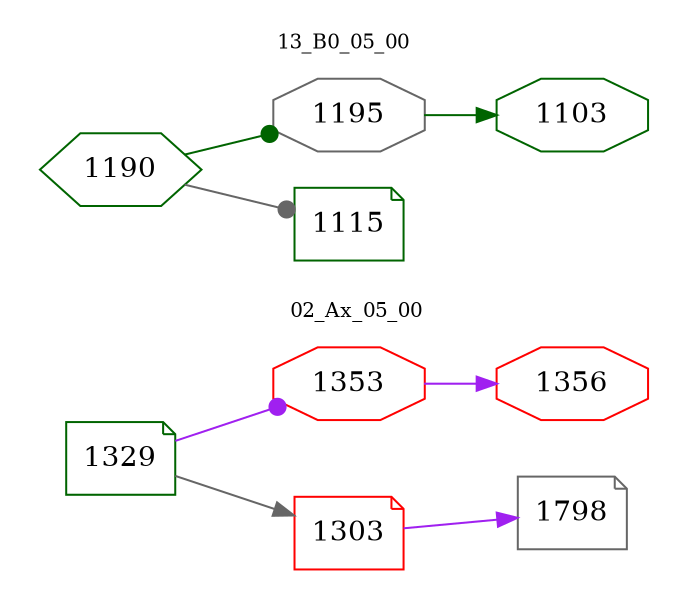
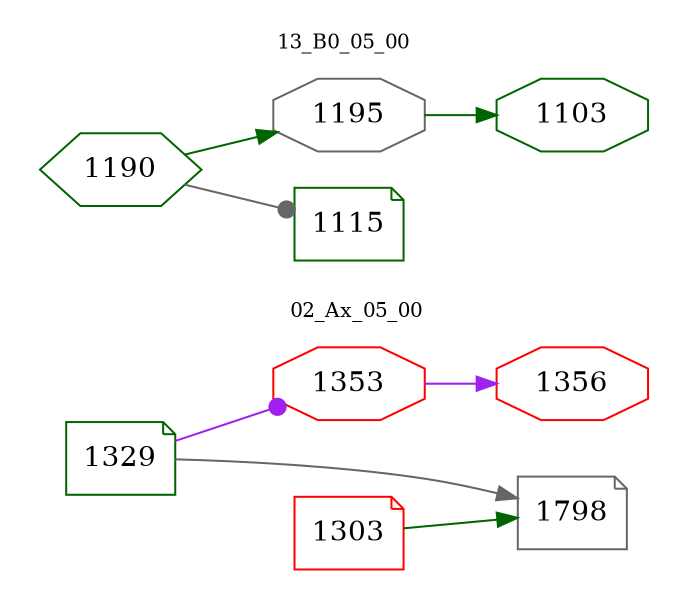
edge "1190" -> "1195": arrowhead dot -> normal
edge "1329" -> "1303": now "1329" -> "1798"
edge "1303" -> "1798": color purple -> darkgreen
